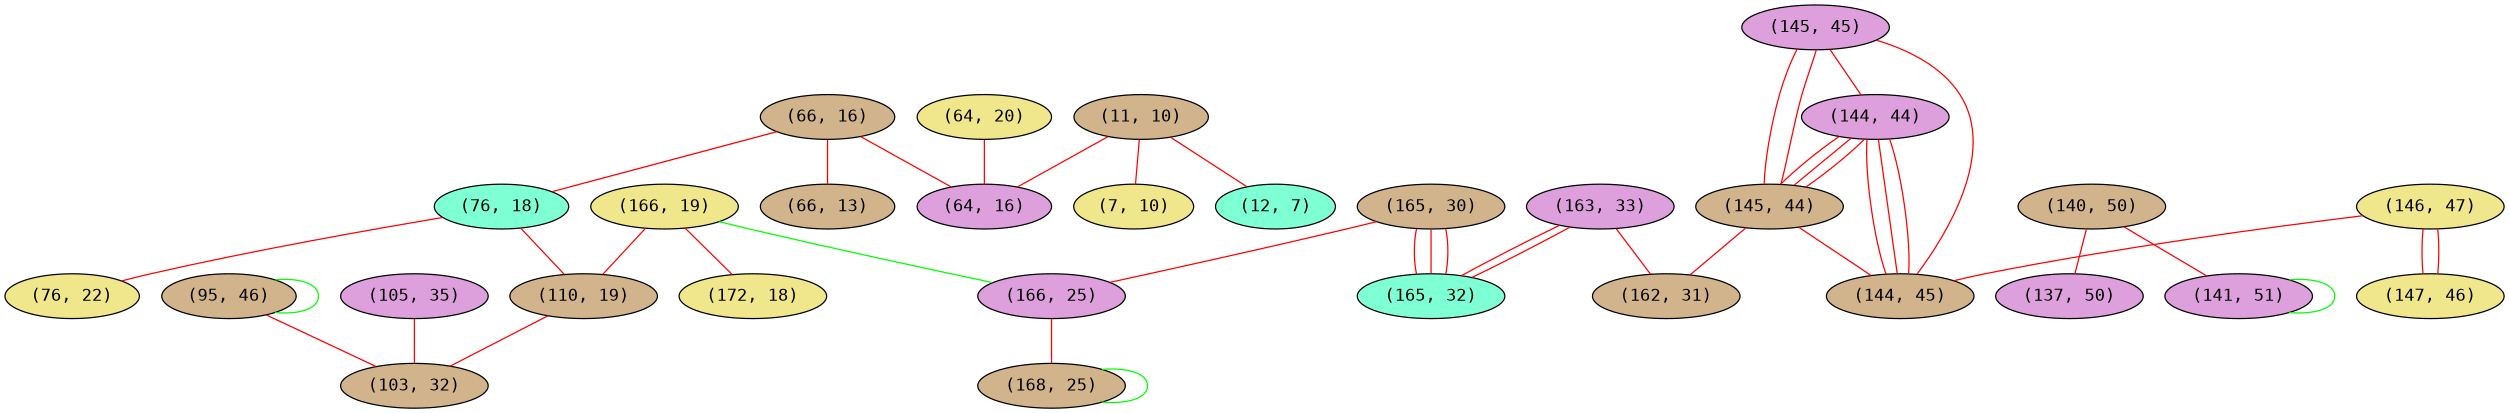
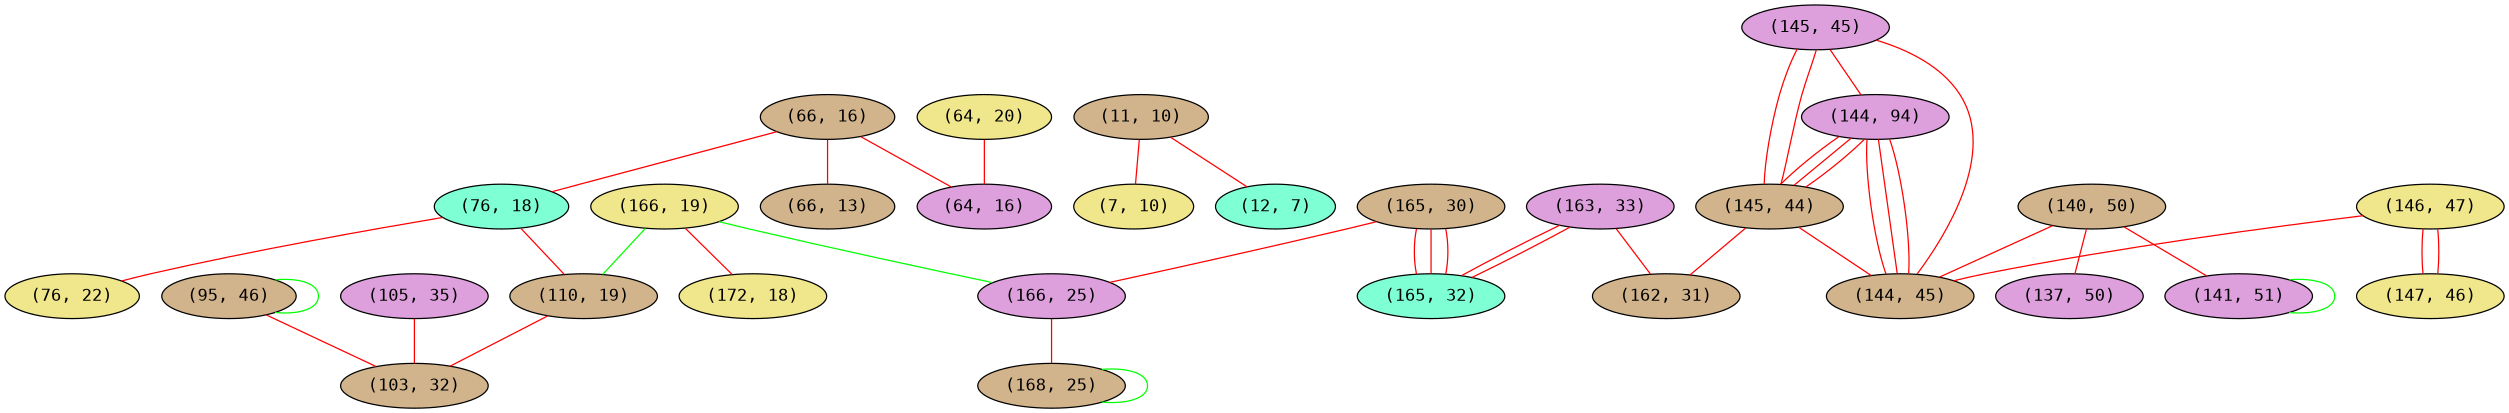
node "(144, 44)": label "(144, 44)" -> "(144, 94)"
edge "(11, 10)" -- "(64, 16)": removed
edge "(166, 19)" -- "(110, 19)": color red -> green
edge "(140, 50)" -- "(144, 45)": added
